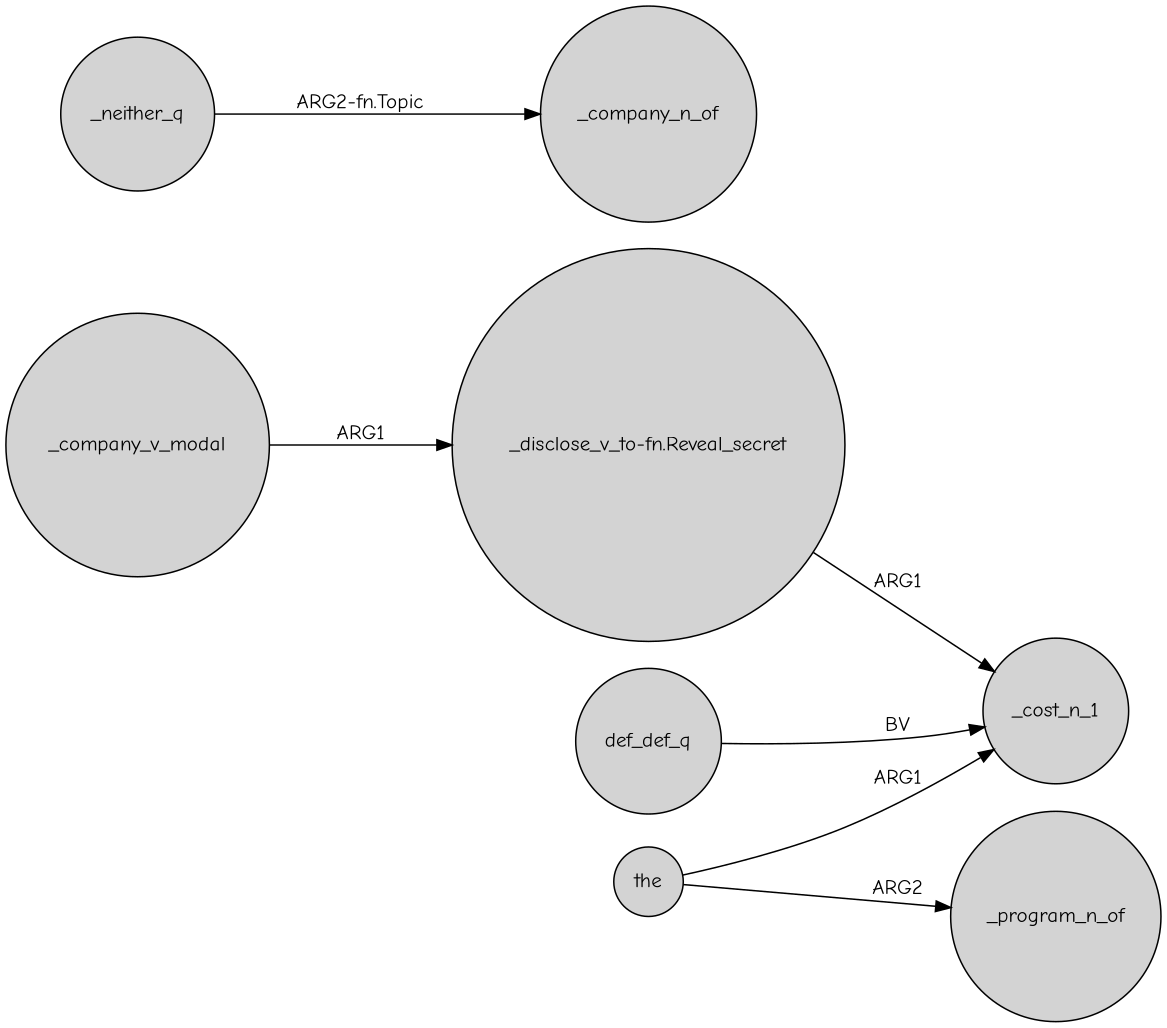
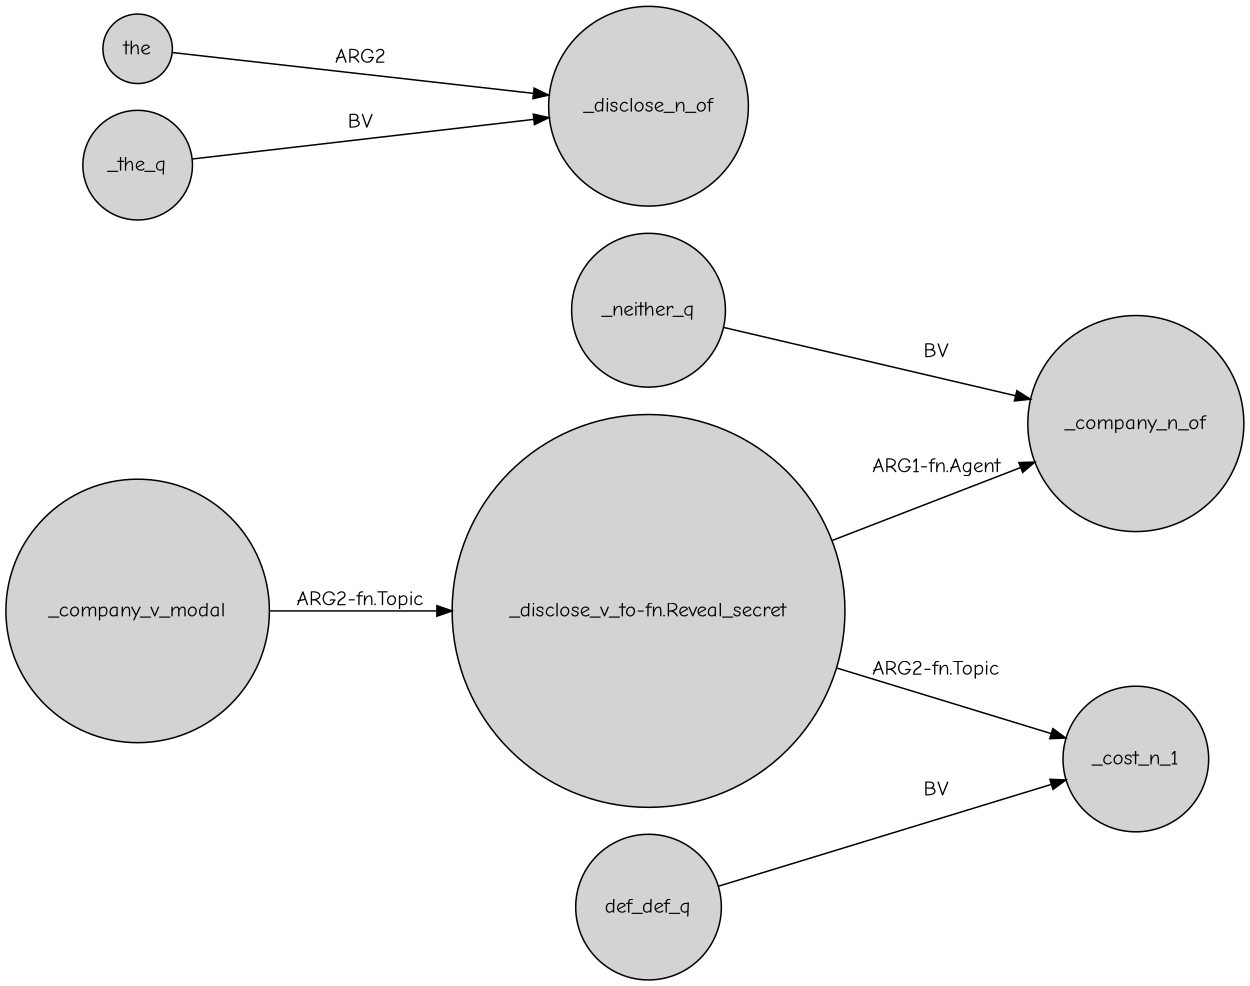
edge "_neither_q" -> "_company_n_of": label "ARG2-fn.Topic" -> "BV"
node "_the_q": added
edge "_company_v_modal" -> "_disclose_v_to-fn.Reveal_secret": label "ARG1" -> "ARG2-fn.Topic"
edge "_disclose_v_to-fn.Reveal_secret" -> "_company_n_of": added, label "ARG1-fn.Agent"
edge "_disclose_v_to-fn.Reveal_secret" -> "_cost_n_1": label "ARG1" -> "ARG2-fn.Topic"
edge "the" -> "_cost_n_1": removed, label "ARG1"
node "_program_n_of": label "_program_n_of" -> "_disclose_n_of"
